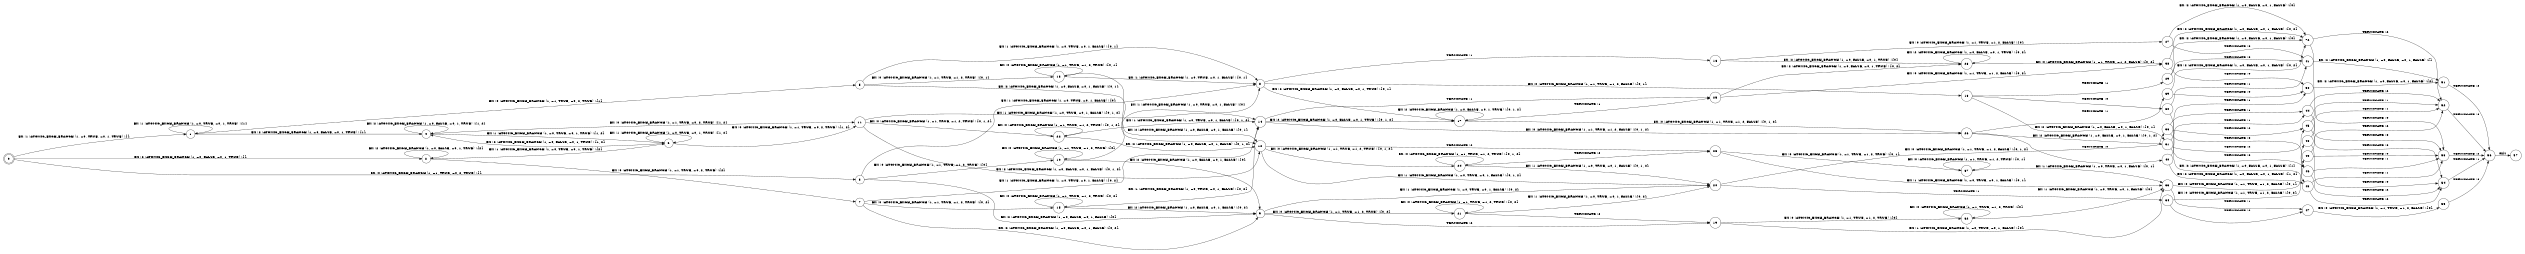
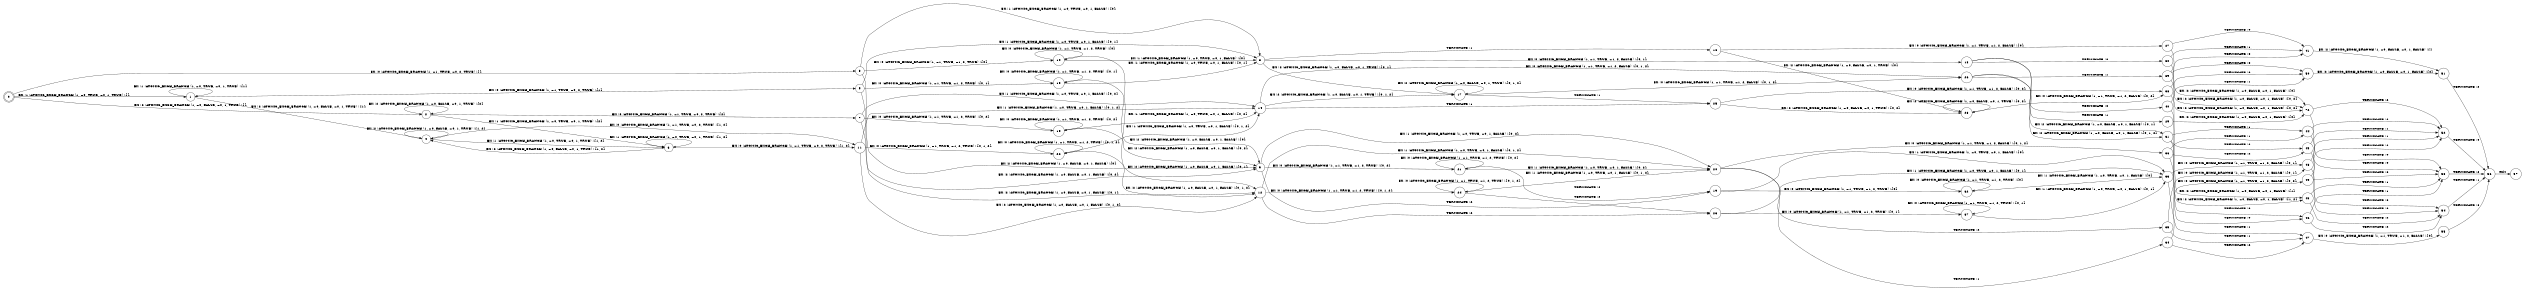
edge "29" -> "41": now "39" -> "41"
node "35": added
